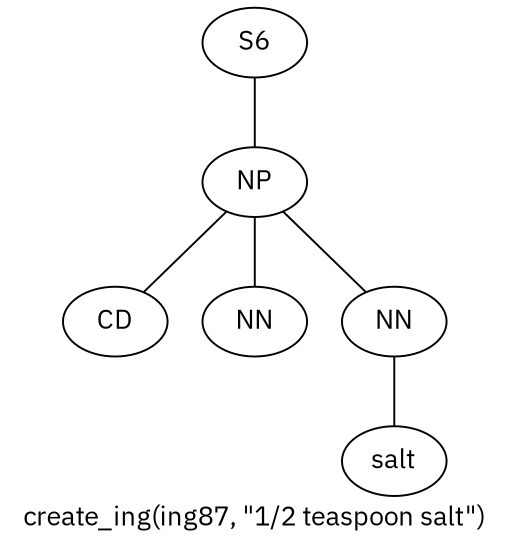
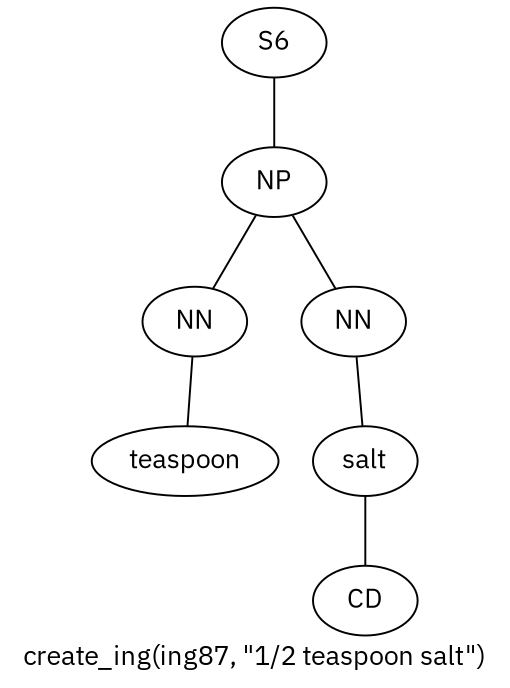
edge "NP" -- "CD": now "salt" -- "CD"
node "teaspoon": added
